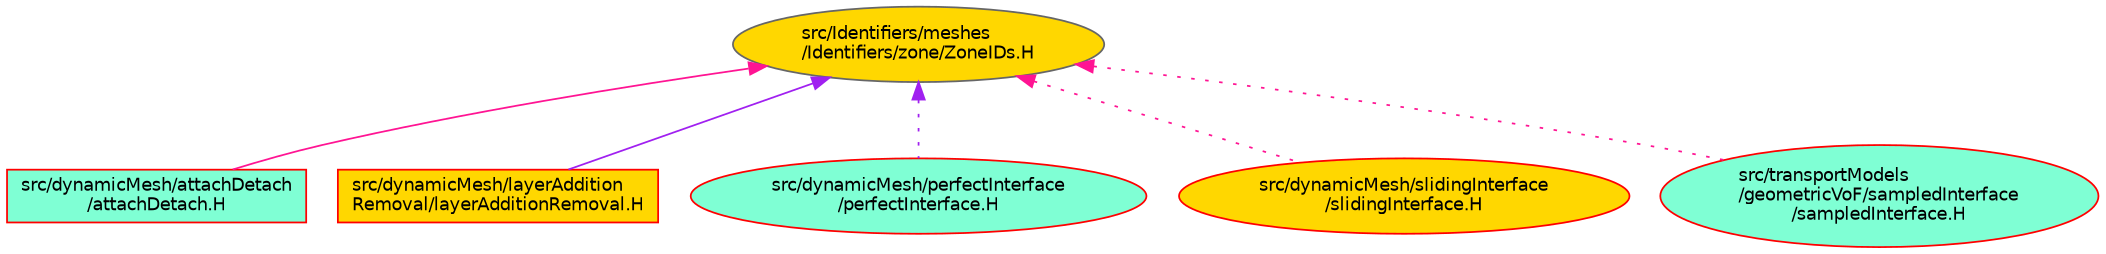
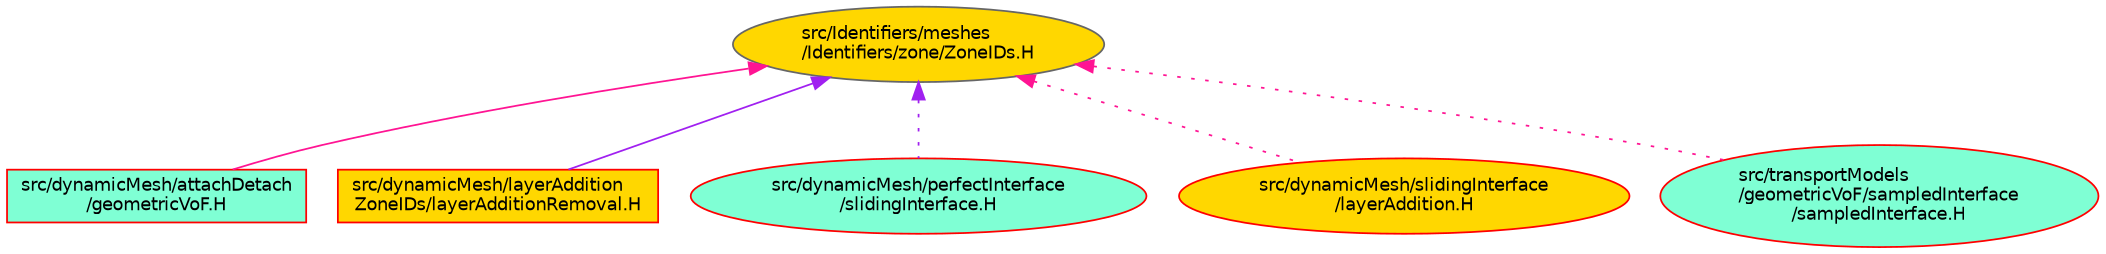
node "src/dynamicMesh/attachDetach /attachDetach.H": label "src/dynamicMesh/attachDetach /attachDetach.H" -> "src/dynamicMesh/attachDetach /geometricVoF.H"
node "src/dynamicMesh/layerAddition Removal/layerAdditionRemoval.H": label "src/dynamicMesh/layerAddition Removal/layerAdditionRemoval.H" -> "src/dynamicMesh/layerAddition ZoneIDs/layerAdditionRemoval.H"
node "src/dynamicMesh/perfectInterface /perfectInterface.H": label "src/dynamicMesh/perfectInterface /perfectInterface.H" -> "src/dynamicMesh/perfectInterface /slidingInterface.H"
node "src/dynamicMesh/slidingInterface /slidingInterface.H": label "src/dynamicMesh/slidingInterface /slidingInterface.H" -> "src/dynamicMesh/slidingInterface /layerAddition.H"
